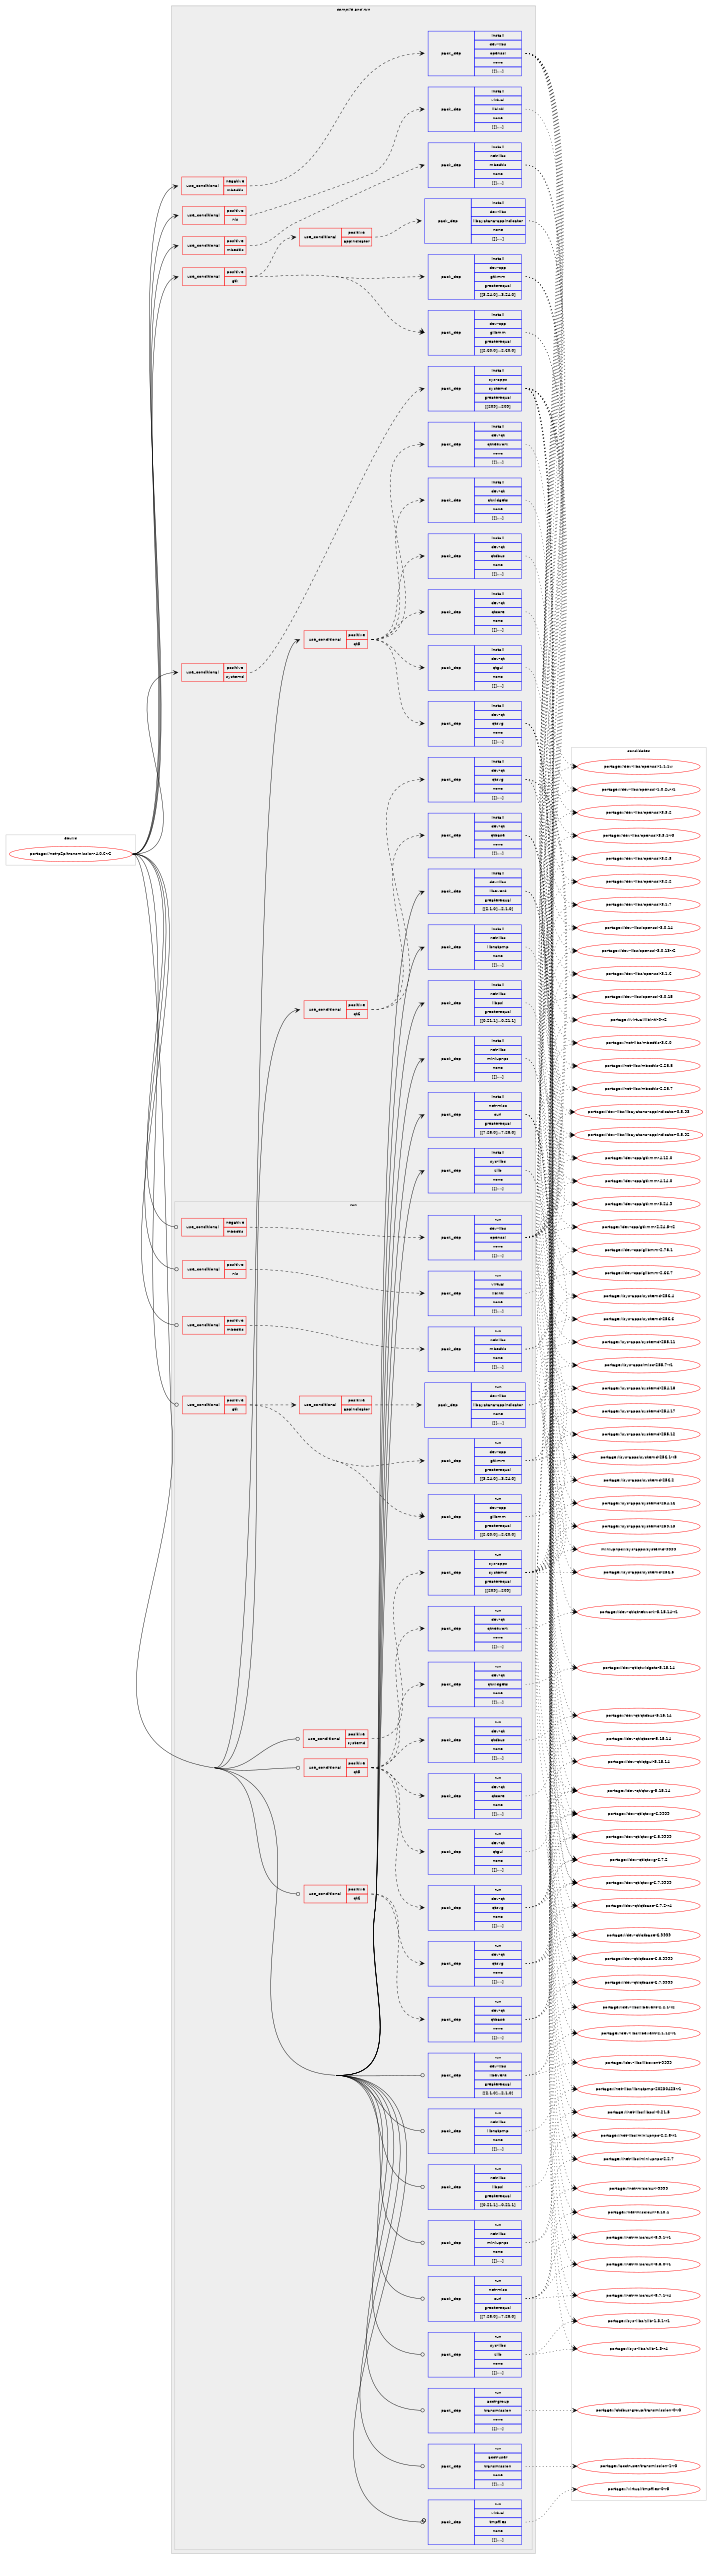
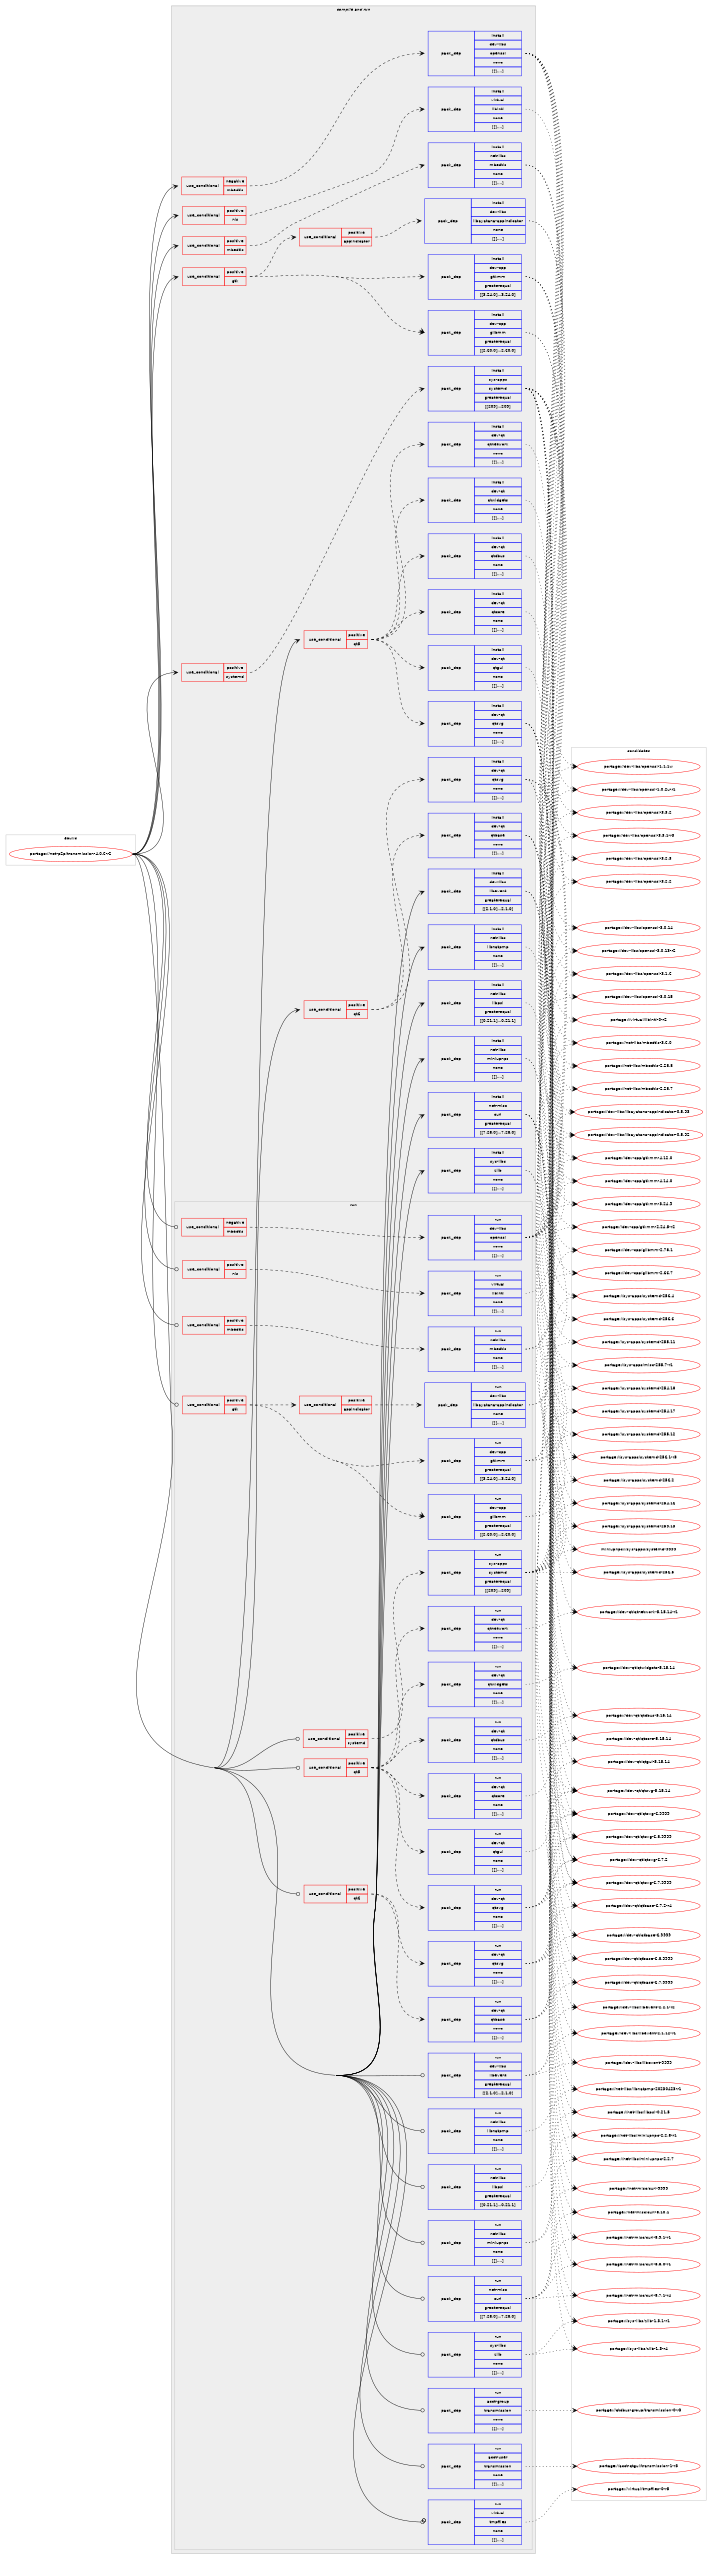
node "portage://dev-libs/openssl-3.1.7": removed
node "portage://acct-user/transmission-1-r3": label "portage://acct-user/transmission-1-r3" -> "portage://acct-qtgui/transmission-1-r3"
